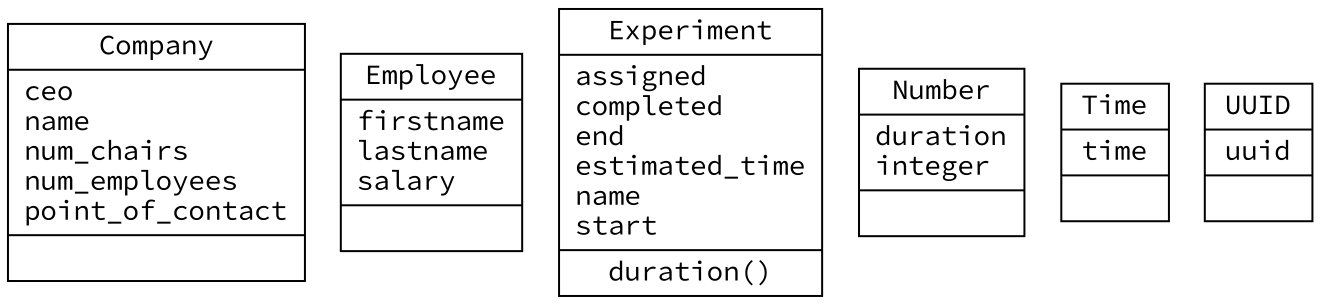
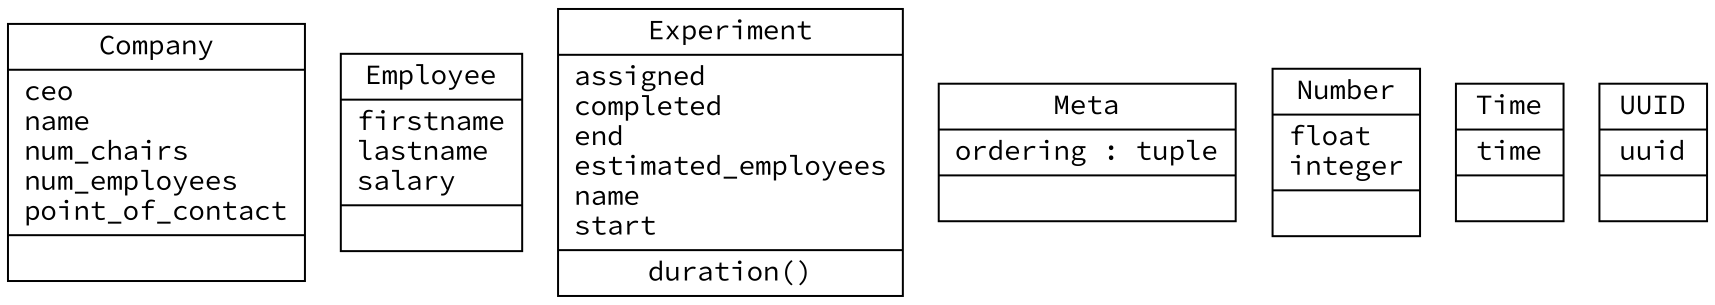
node "Number": text "duration" -> "float"
node "Meta": added
node "Experiment": text "estimated_time" -> "estimated_employees"
